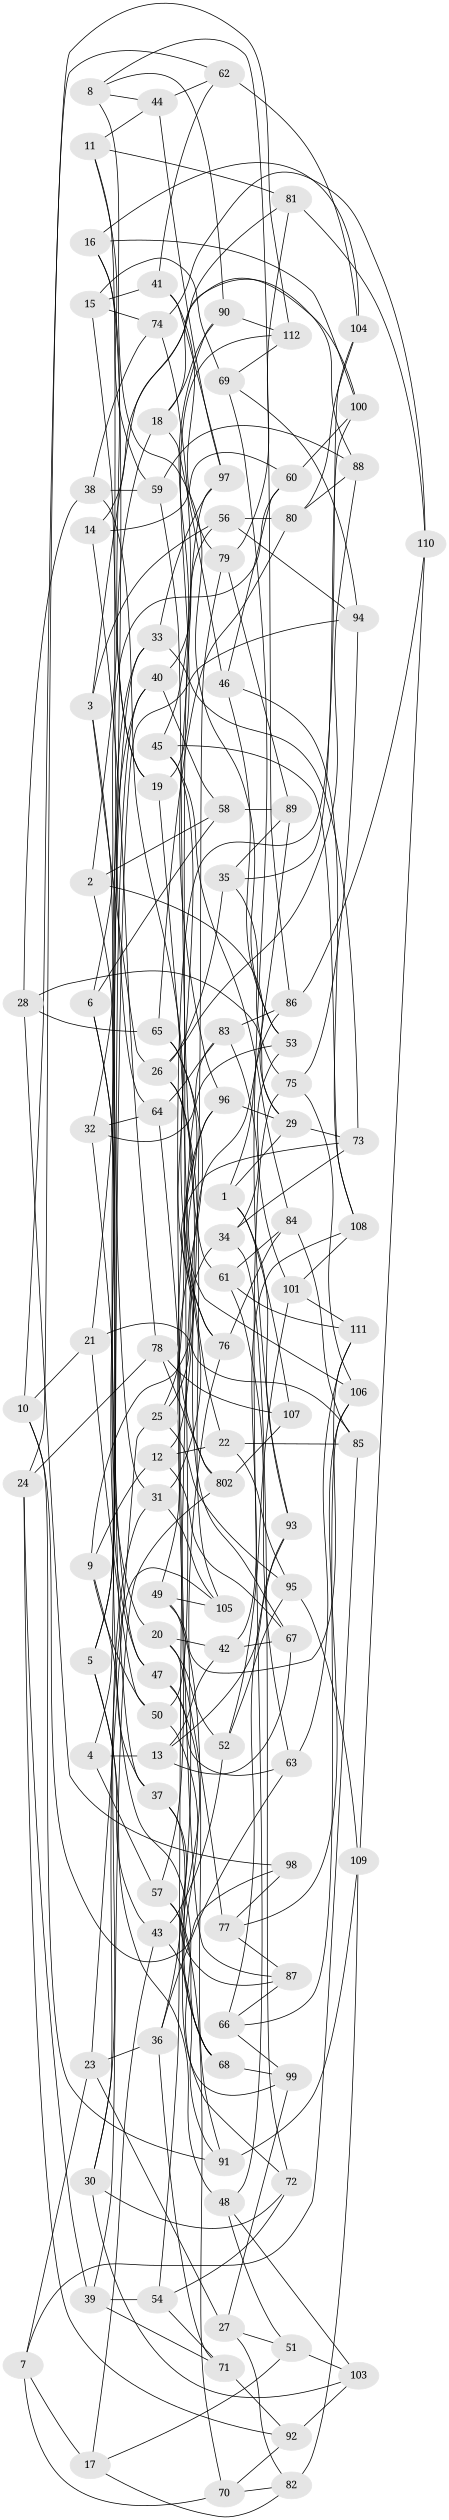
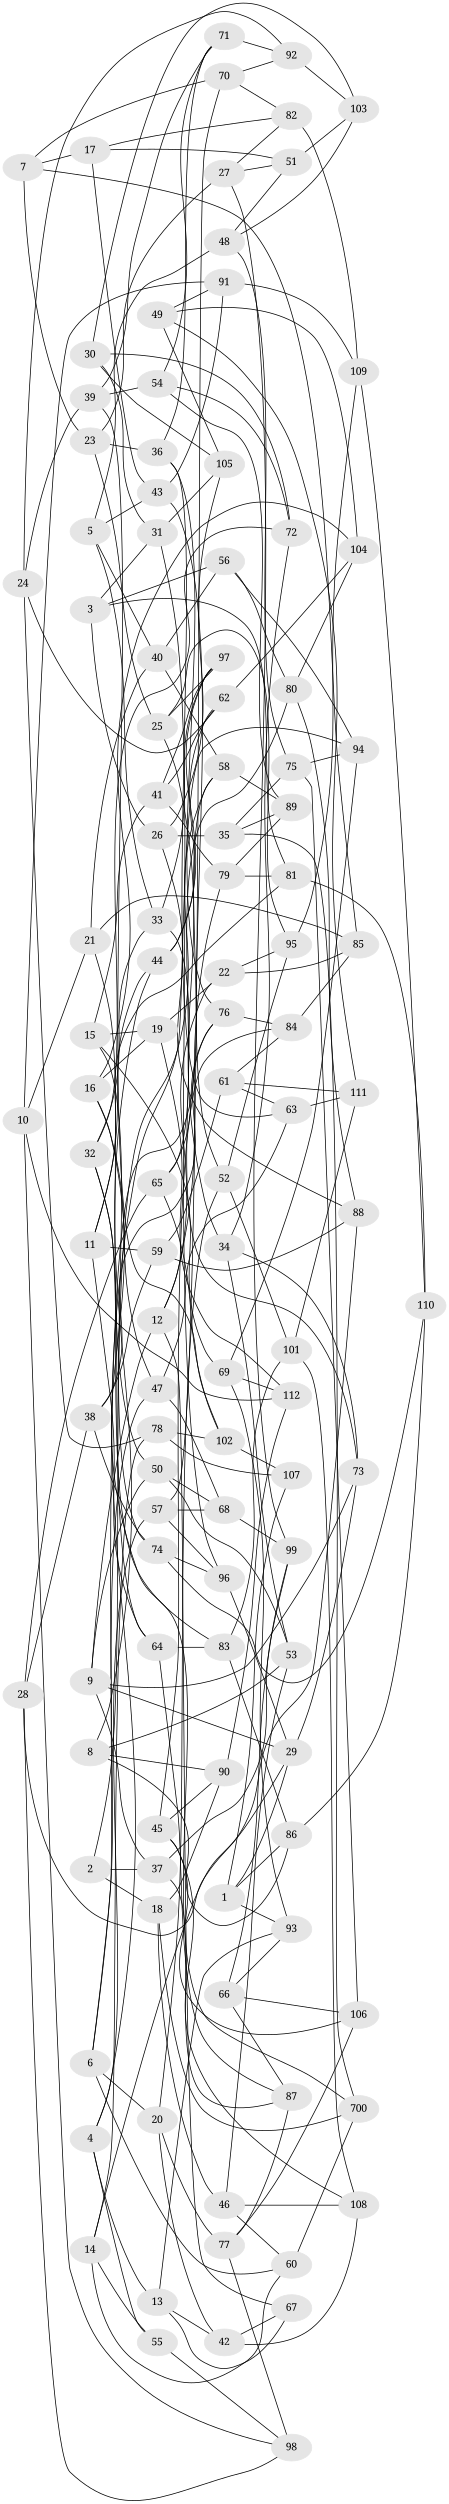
node "100": label "100" -> "700"
edge "2" -- "29": now "9" -- "29"
edge "26" -- "67": removed
node "802": label "802" -> "102"
node "55": added
